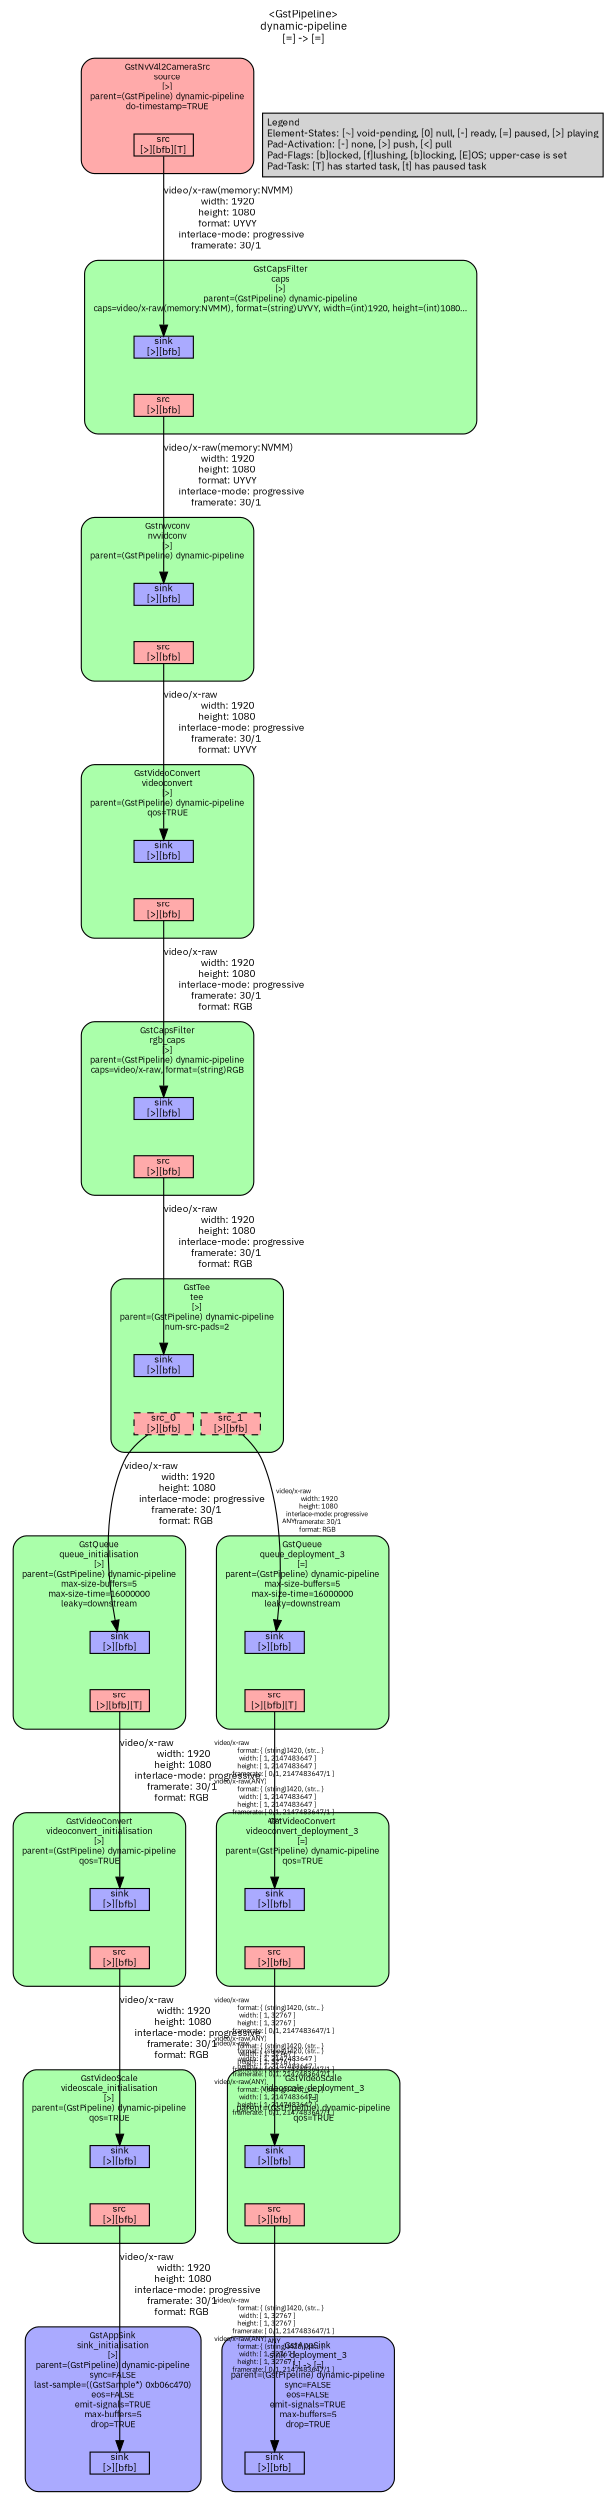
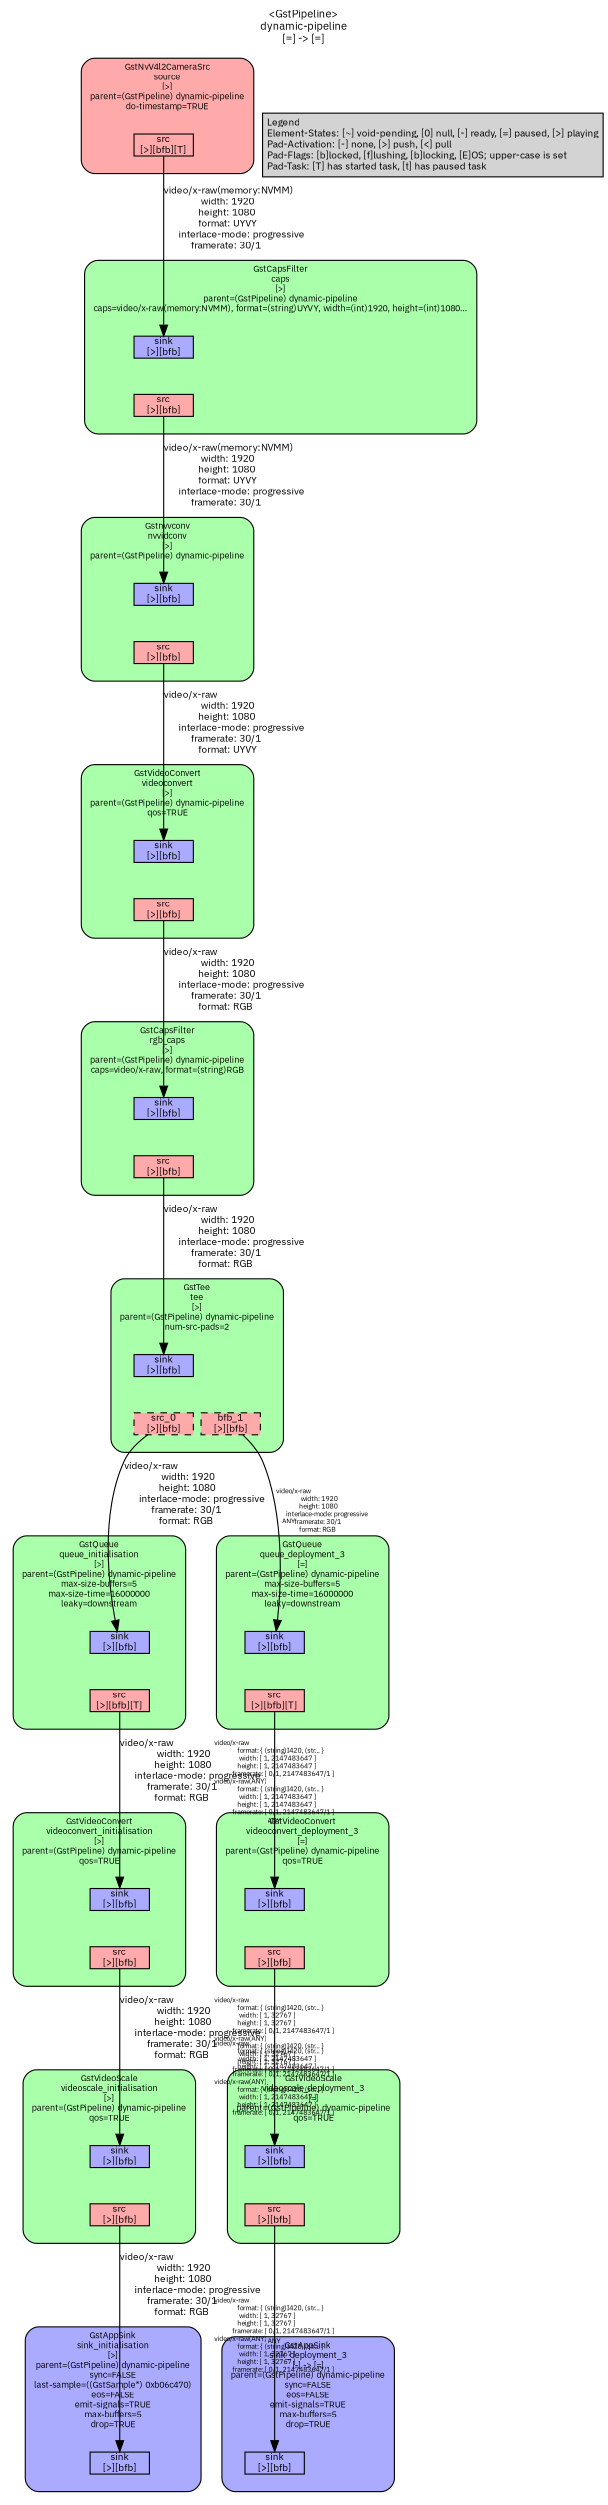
node "src_1 [>][bfb]": label "src_1 [>][bfb]" -> "bfb_1 [>][bfb]"
